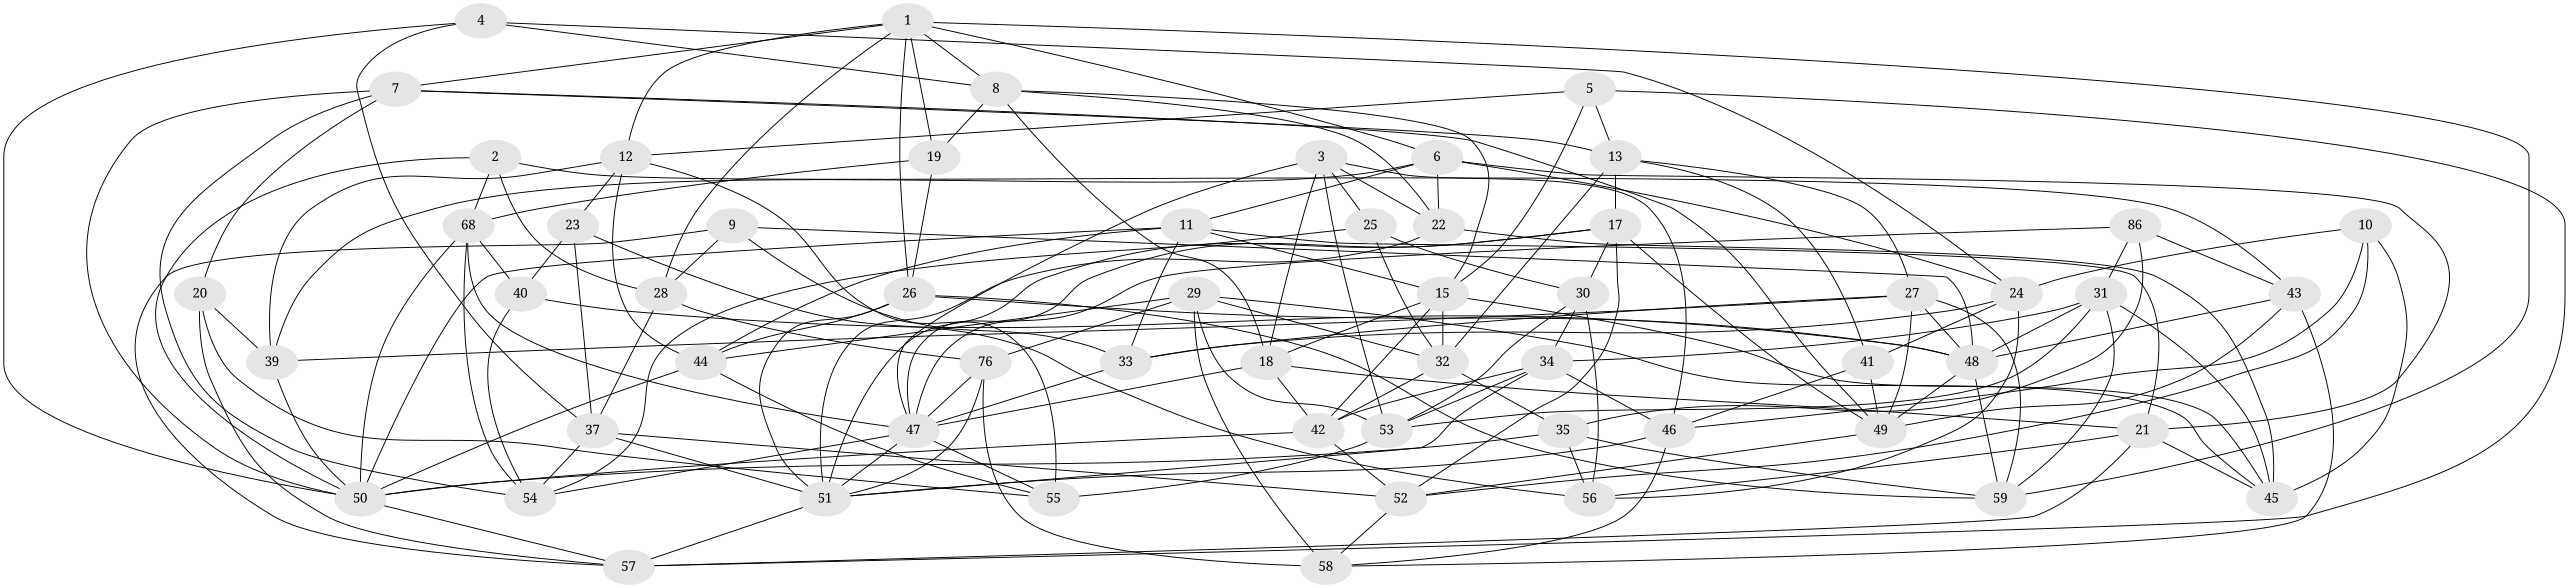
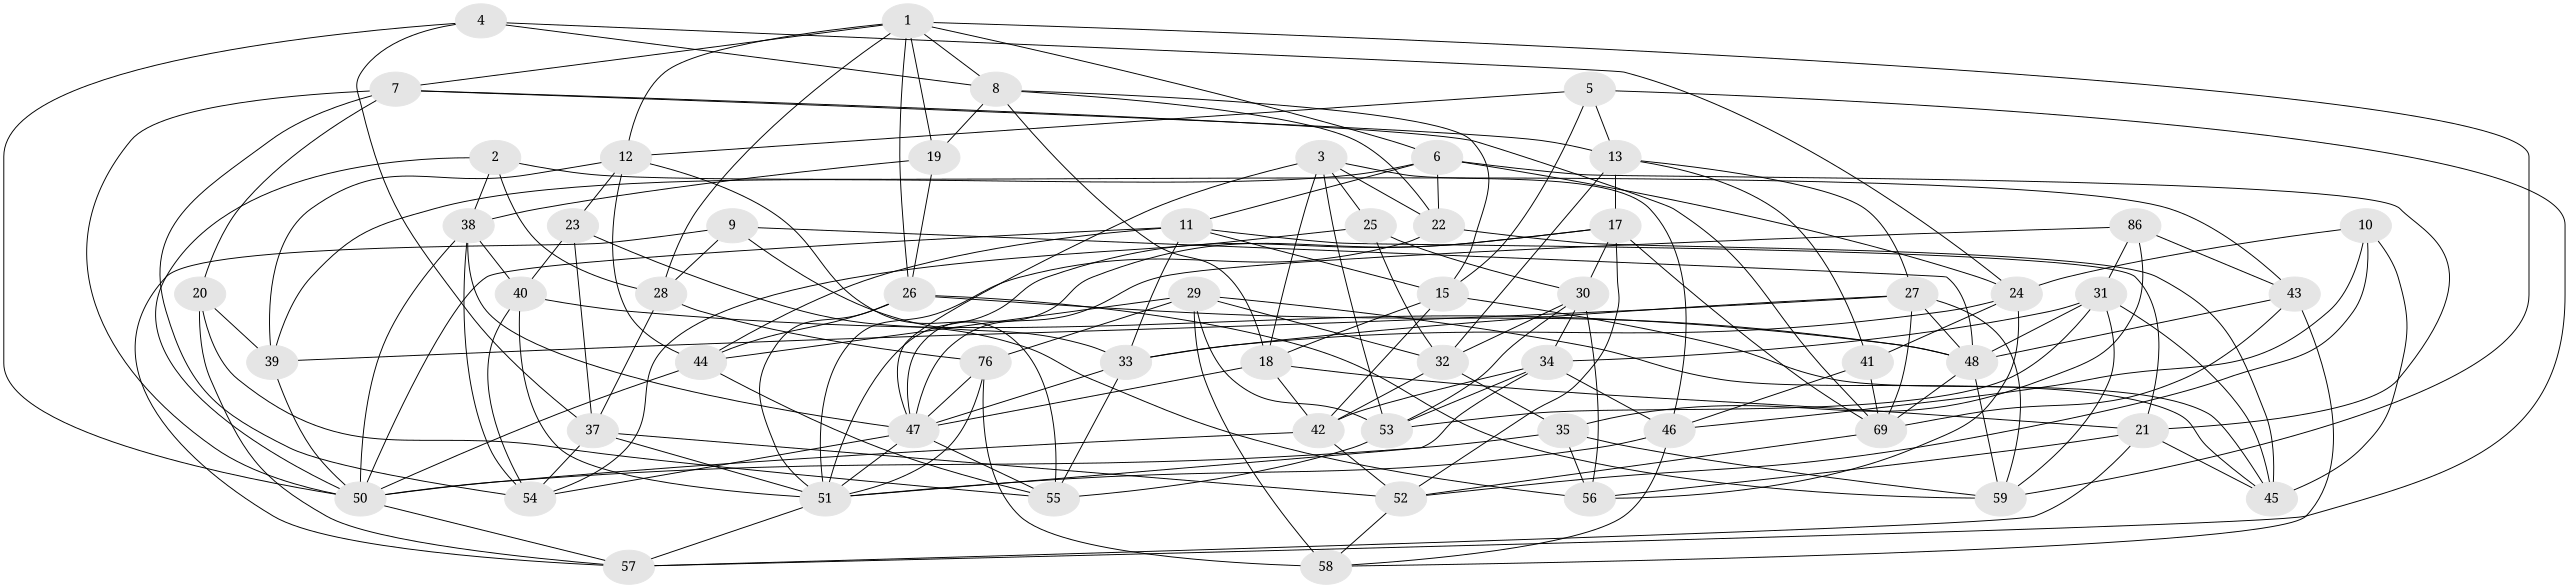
node "68": label "68" -> "38"
edge "15" -- "32": now "30" -- "32"
edge "33" -- "55": added
node "49": label "49" -> "69"
edge "40" -- "51": added
